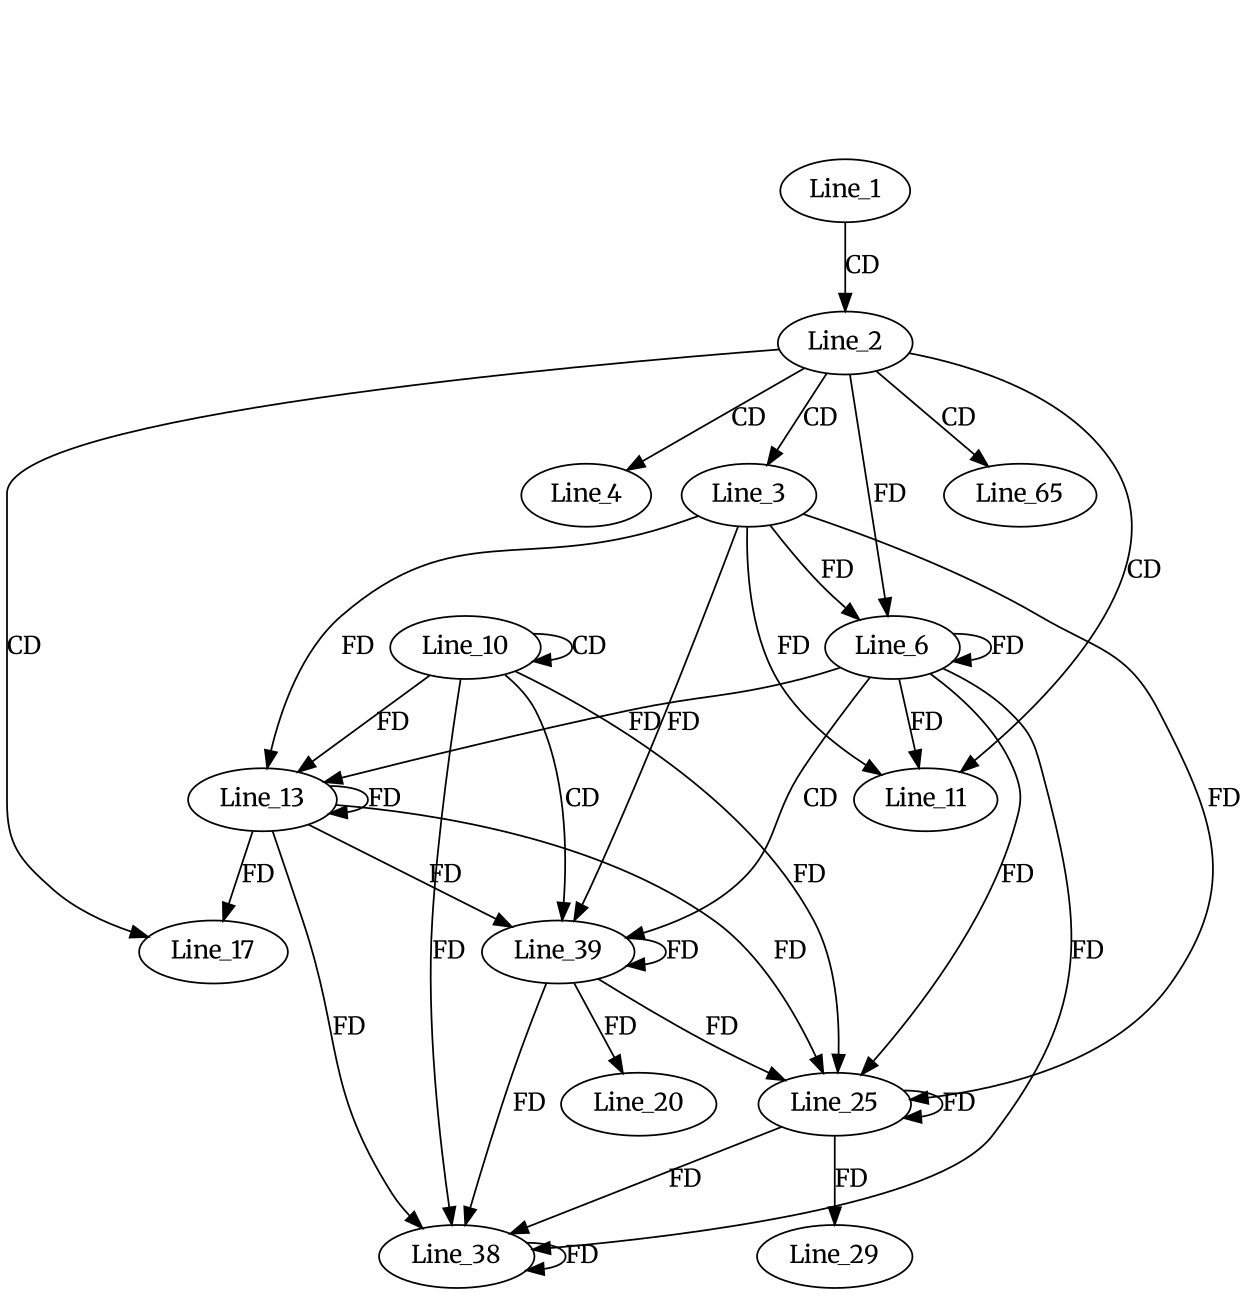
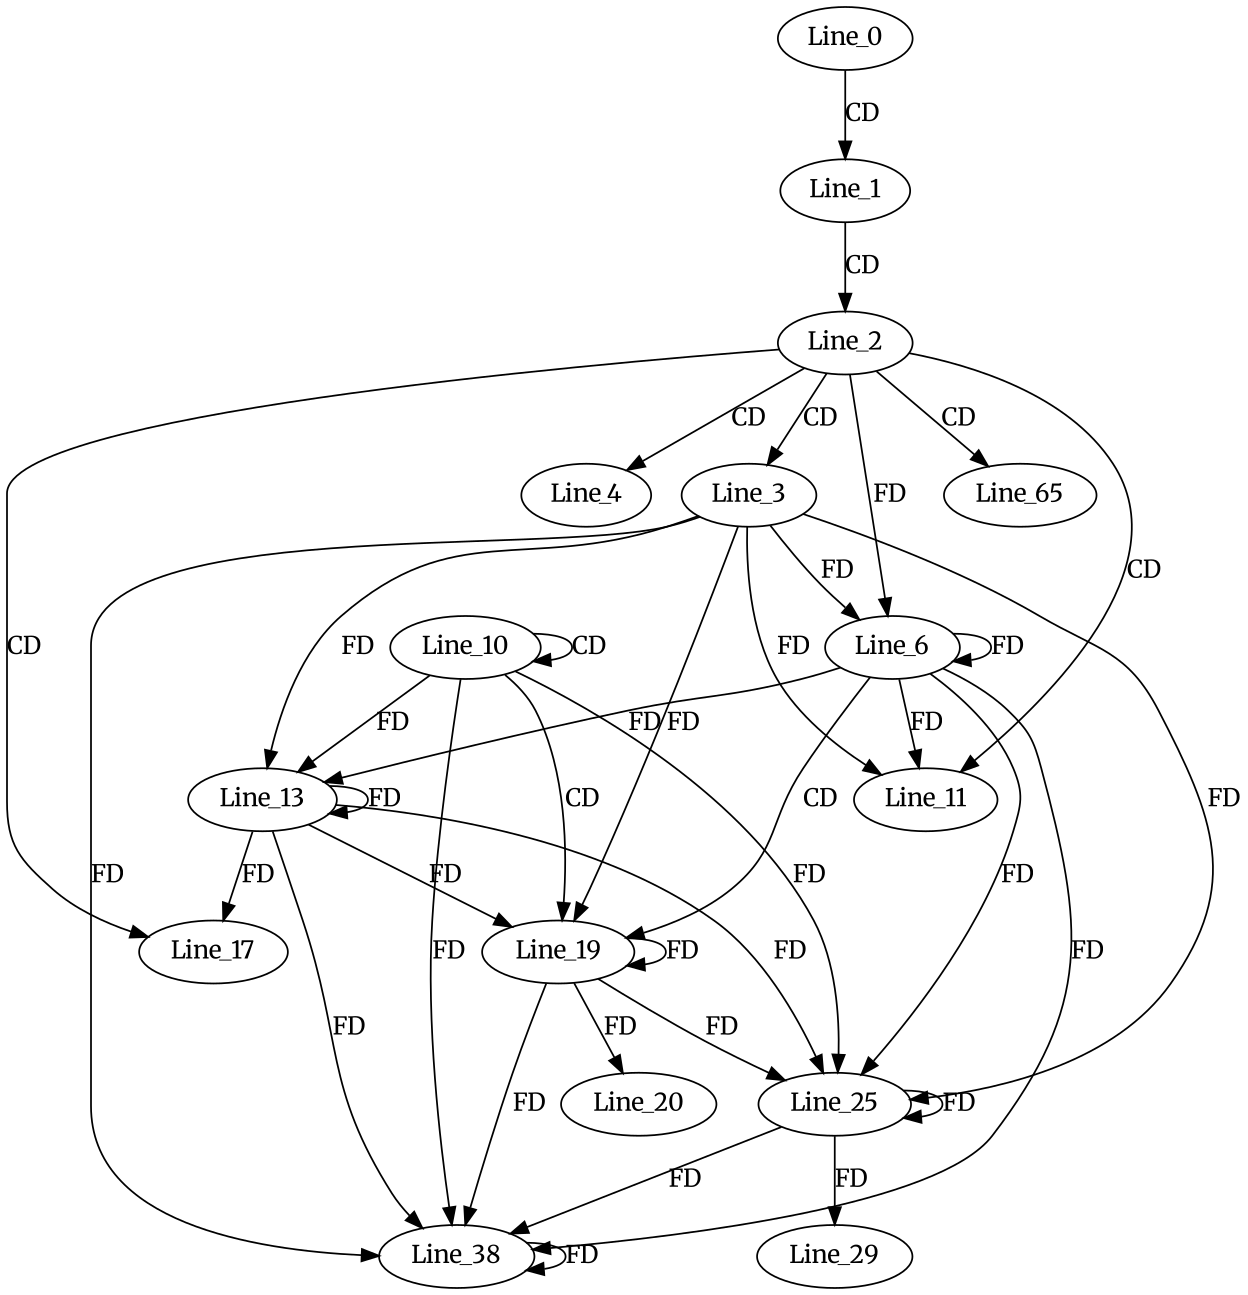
node "Line_0": added
edge "Line_3" -> "Line_38": added, label "FD"
node "Line_39": label "Line_39" -> "Line_19"
